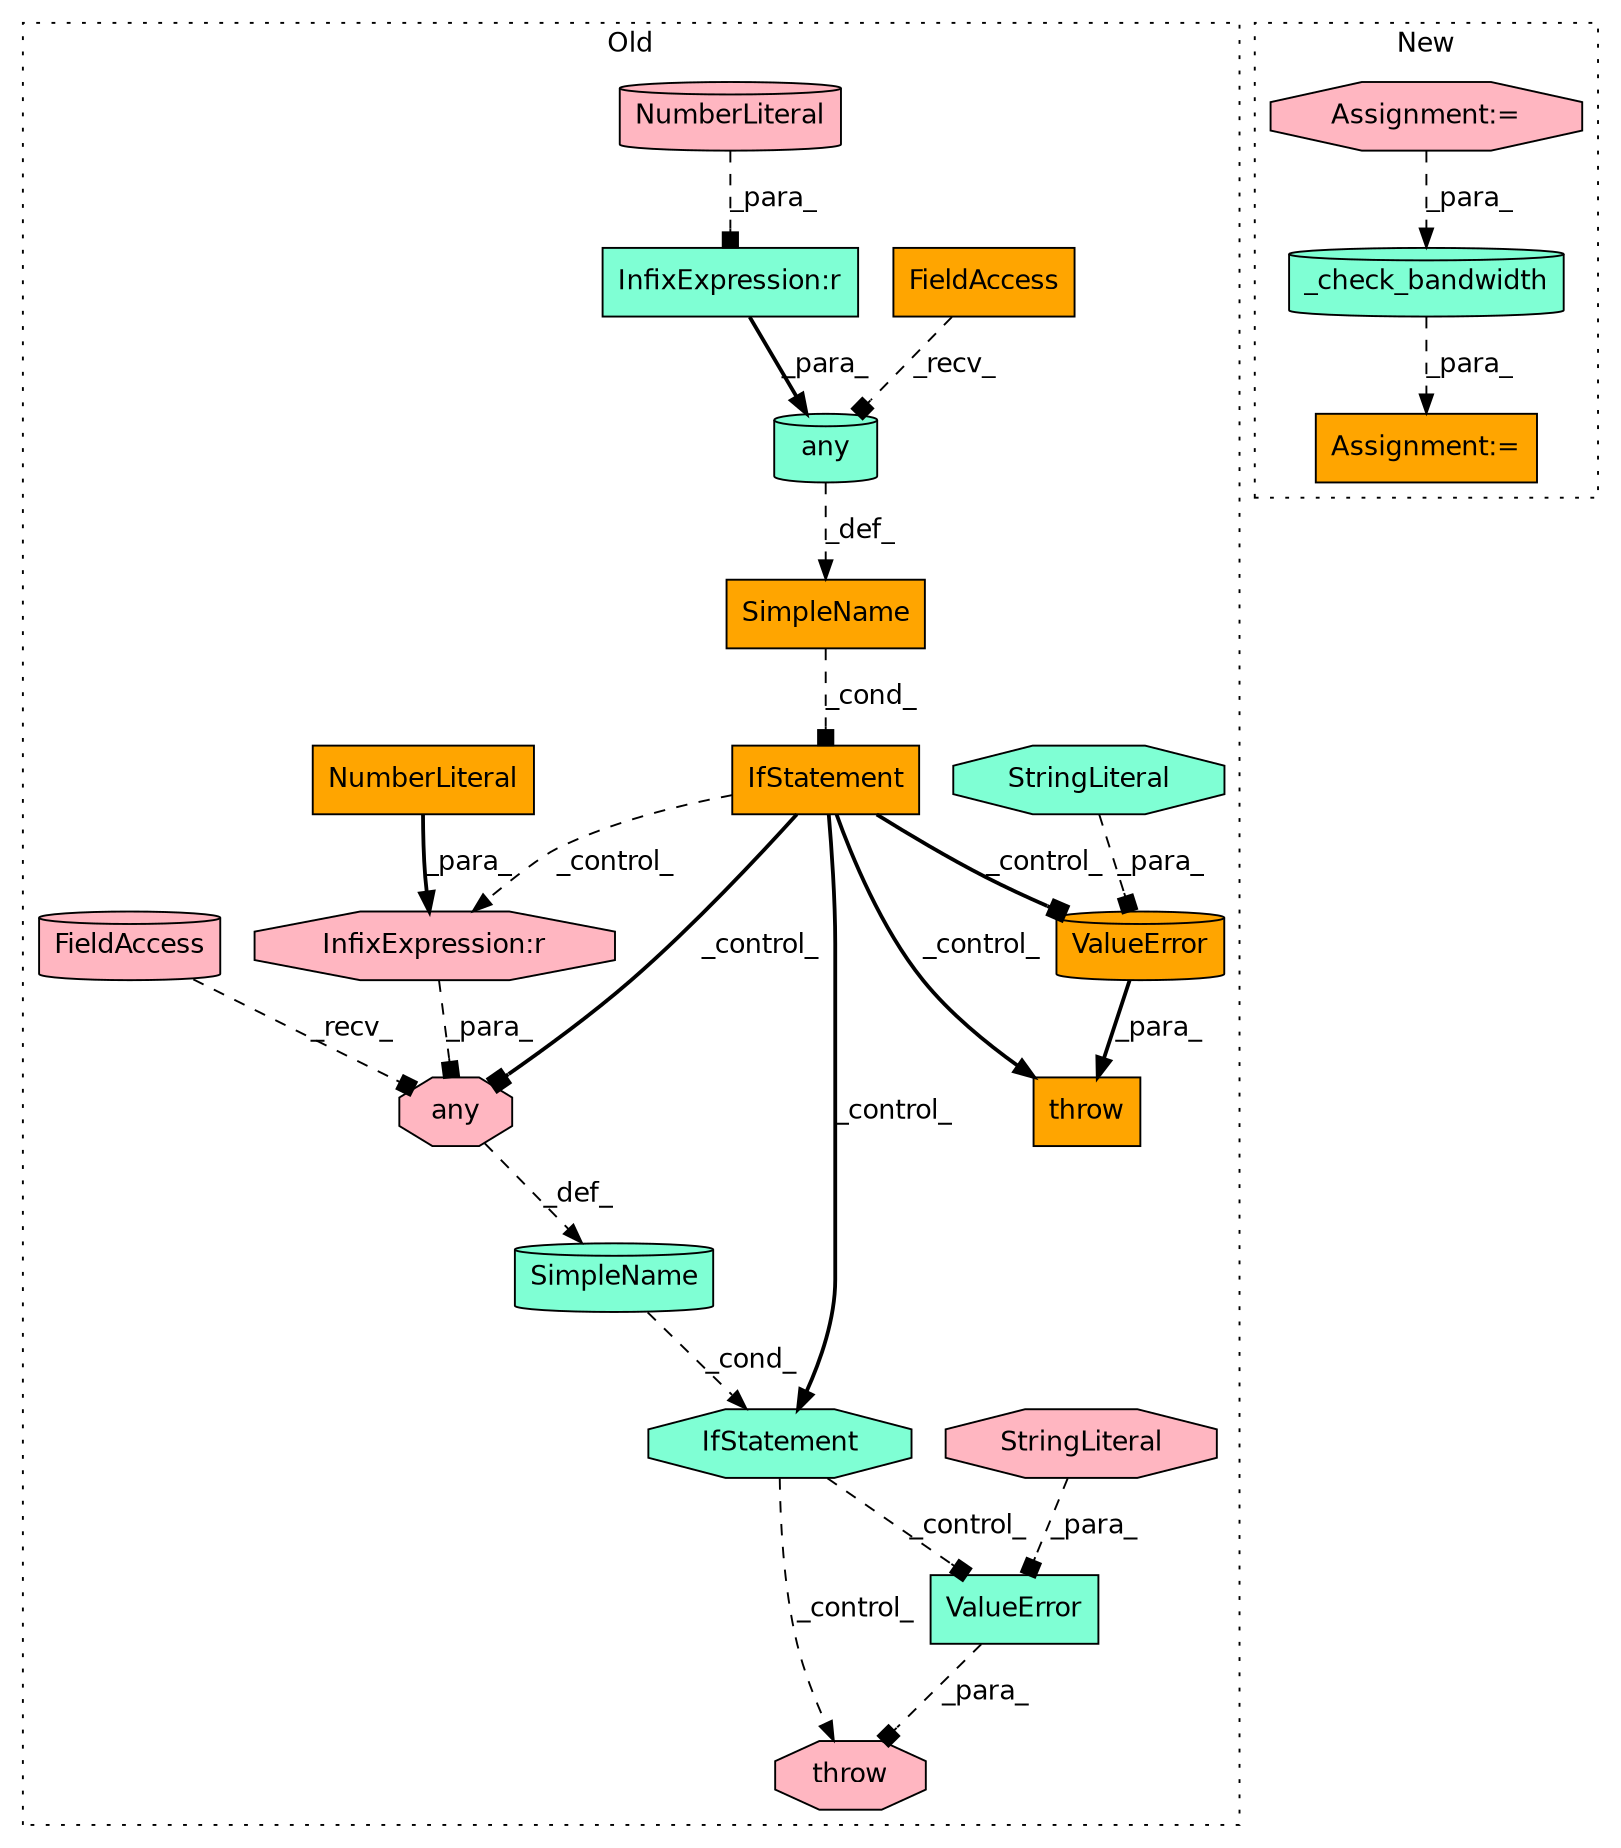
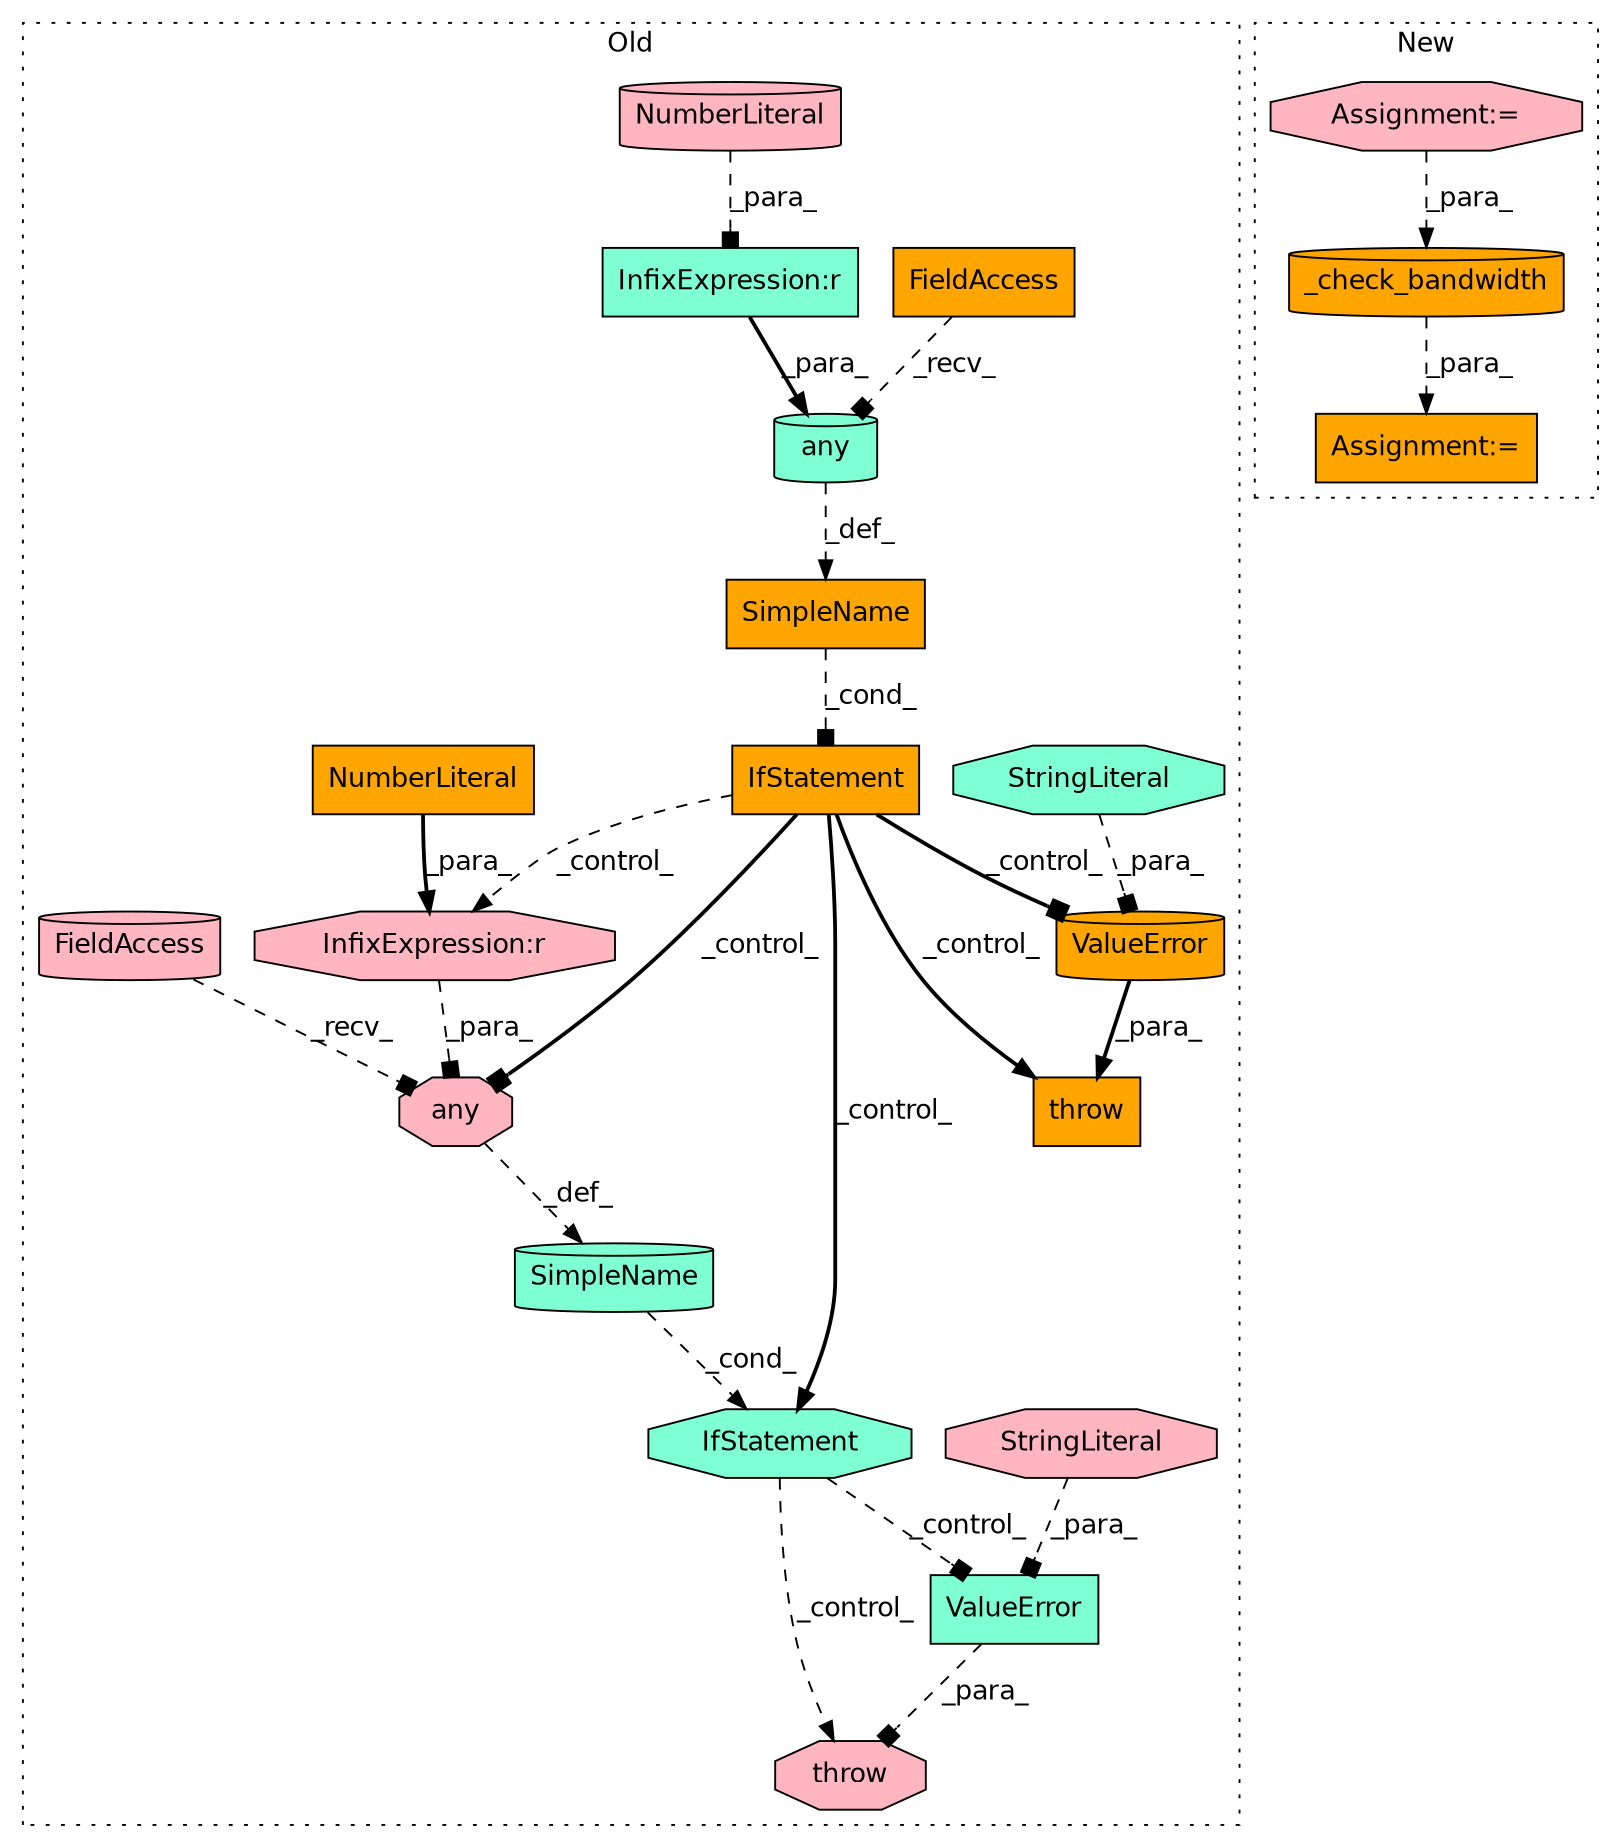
node "_check_bandwidth": fillcolor aquamarine -> orange
